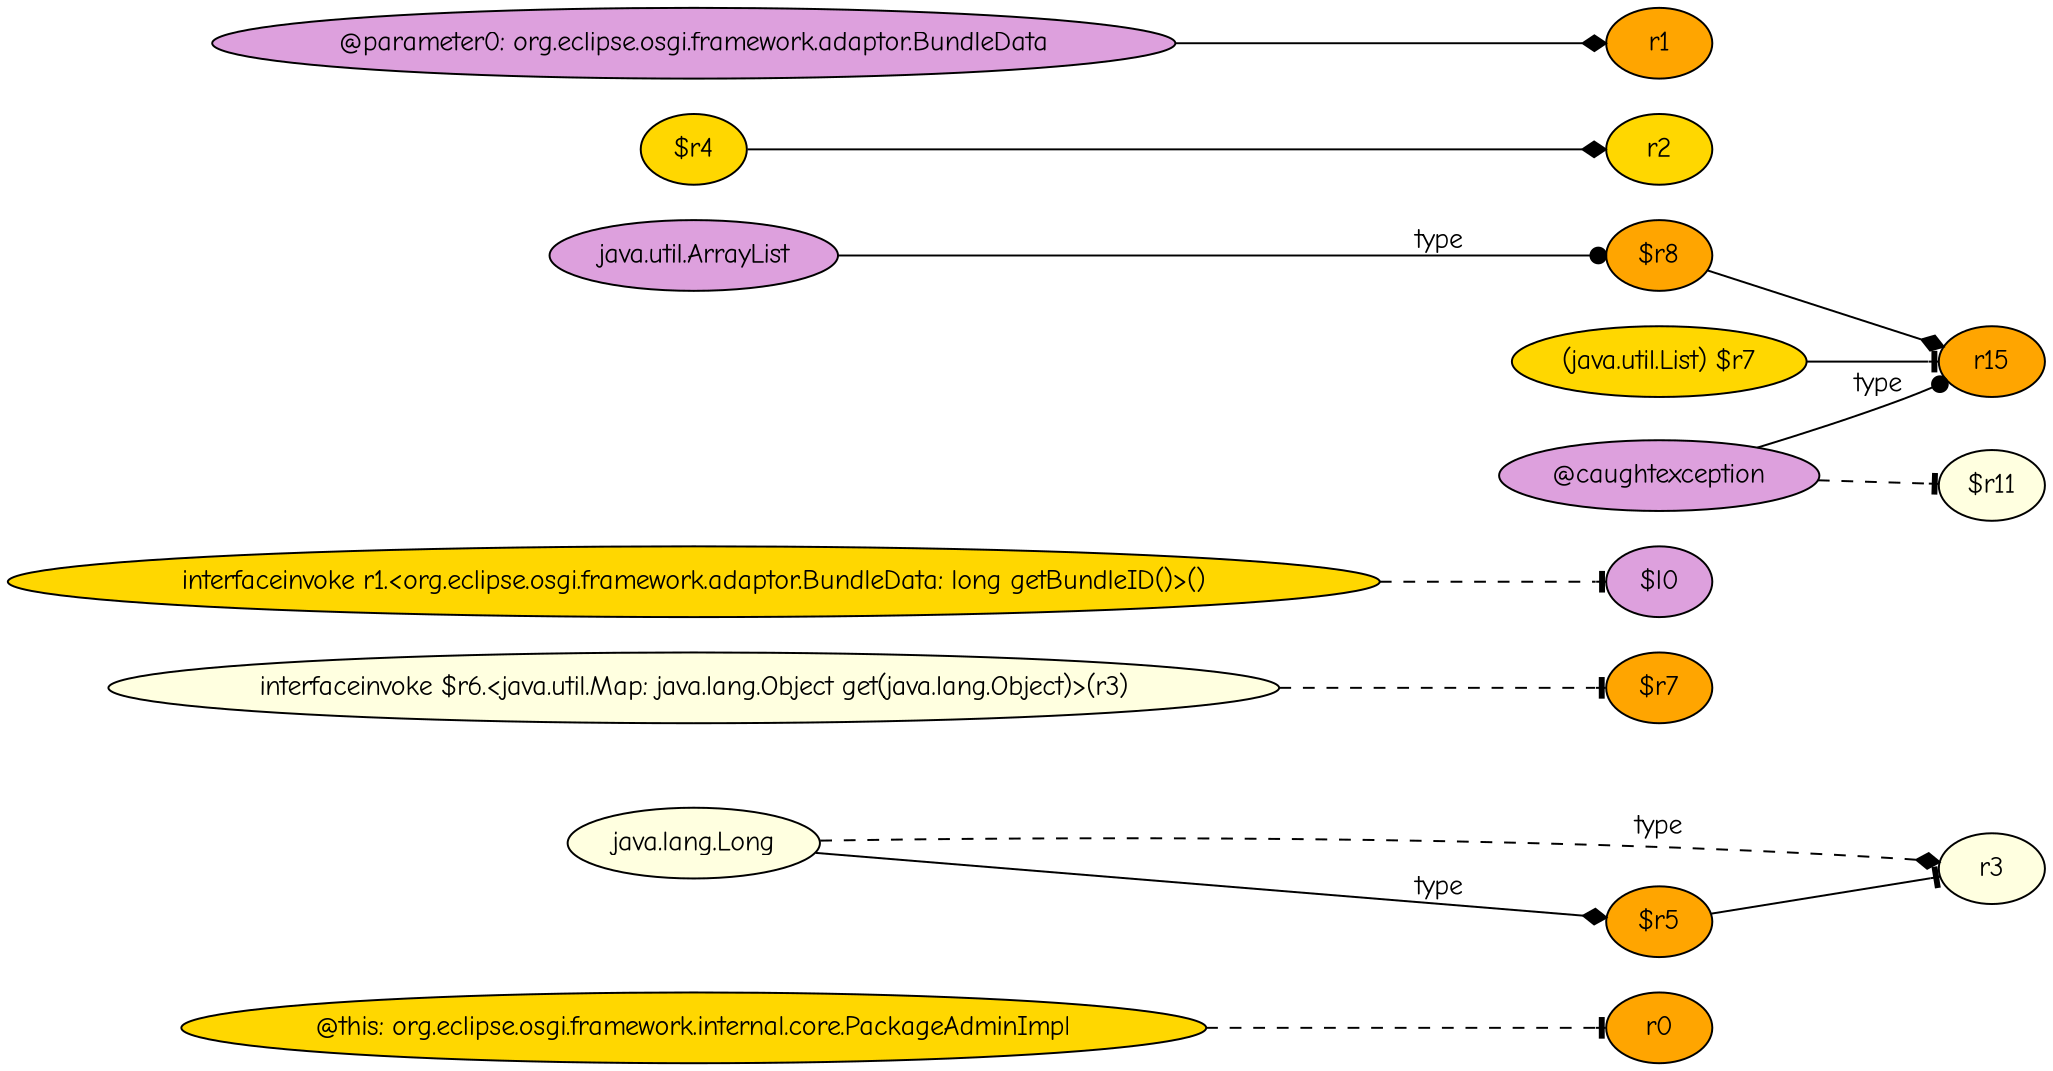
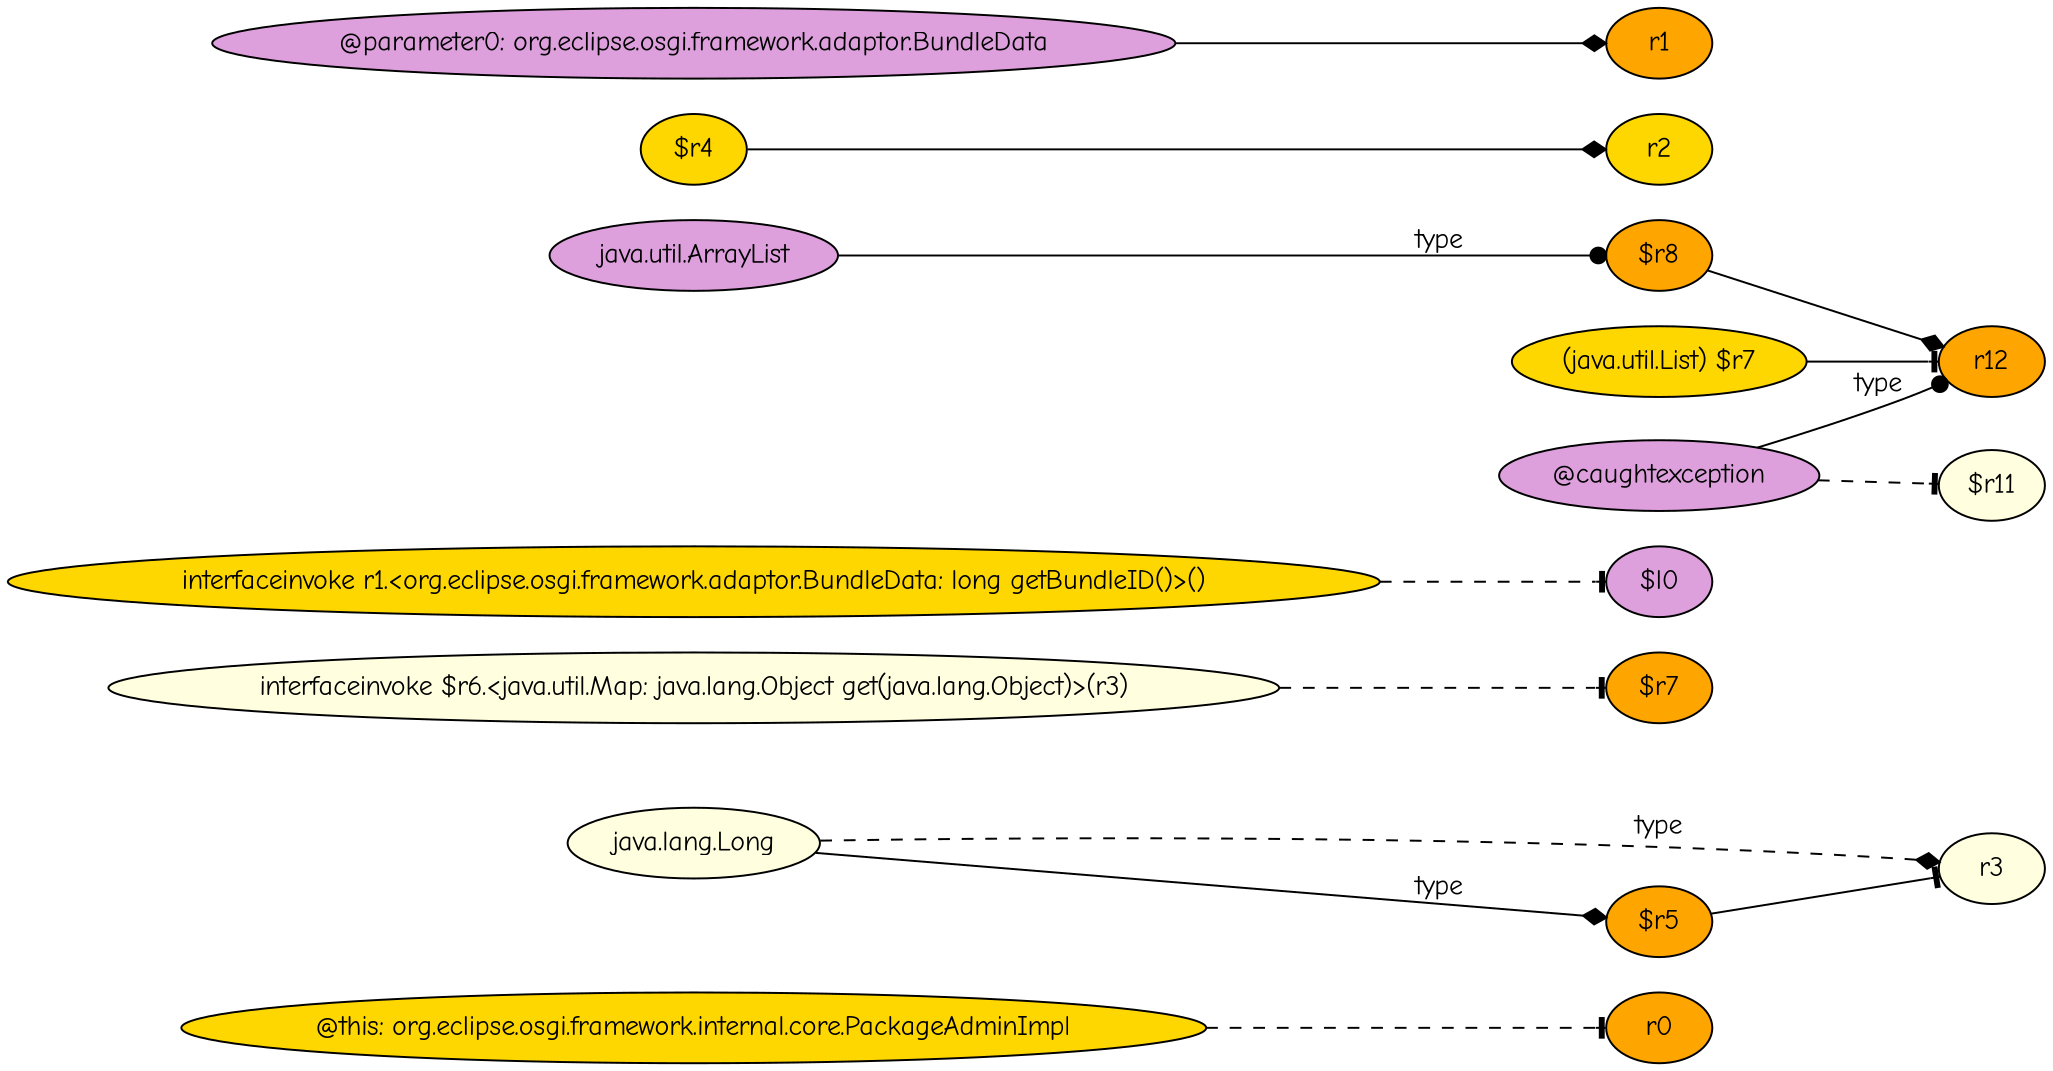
node "r15": label "r15" -> "r12"
